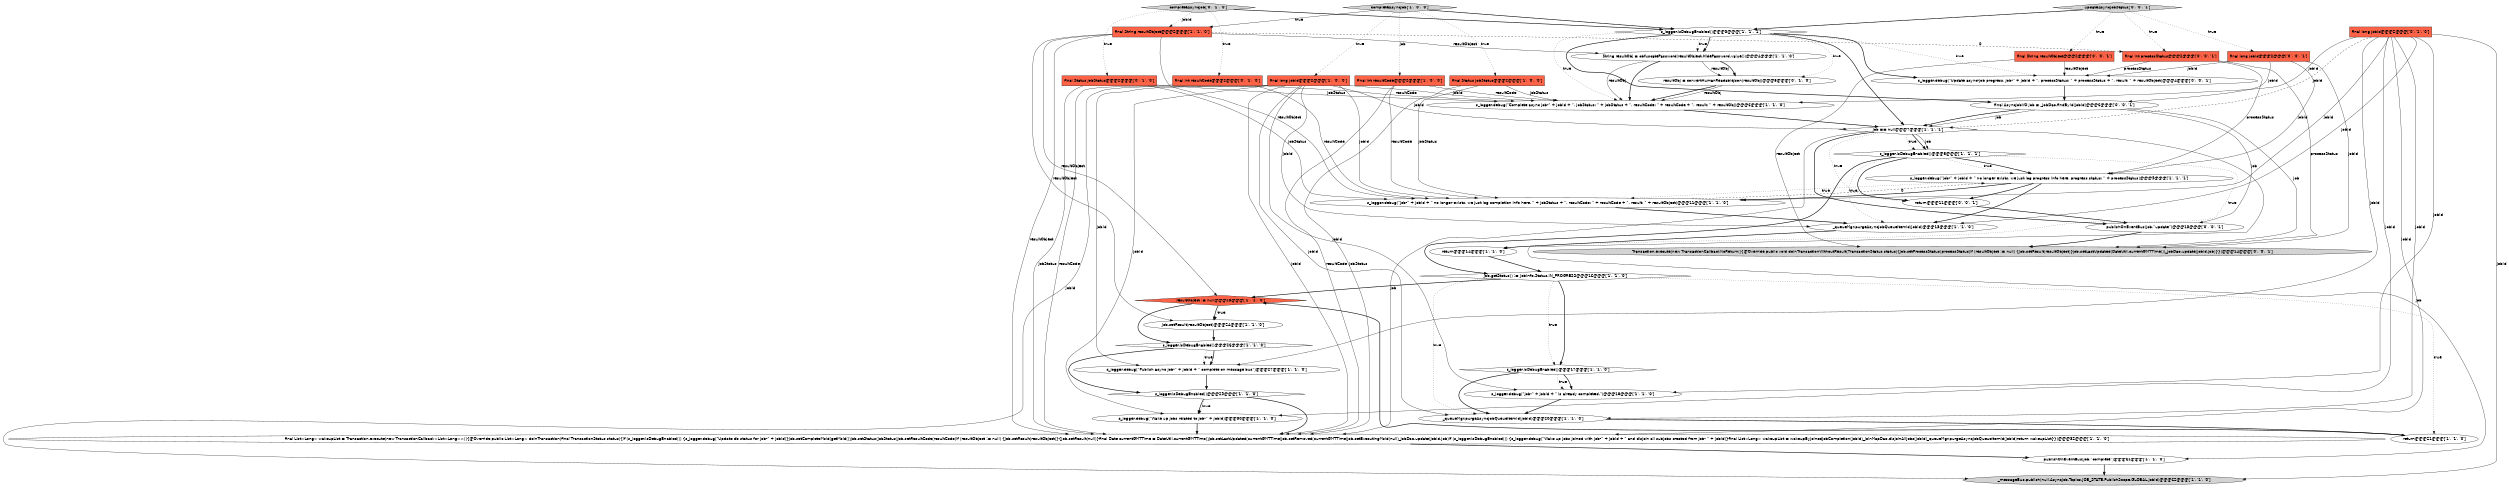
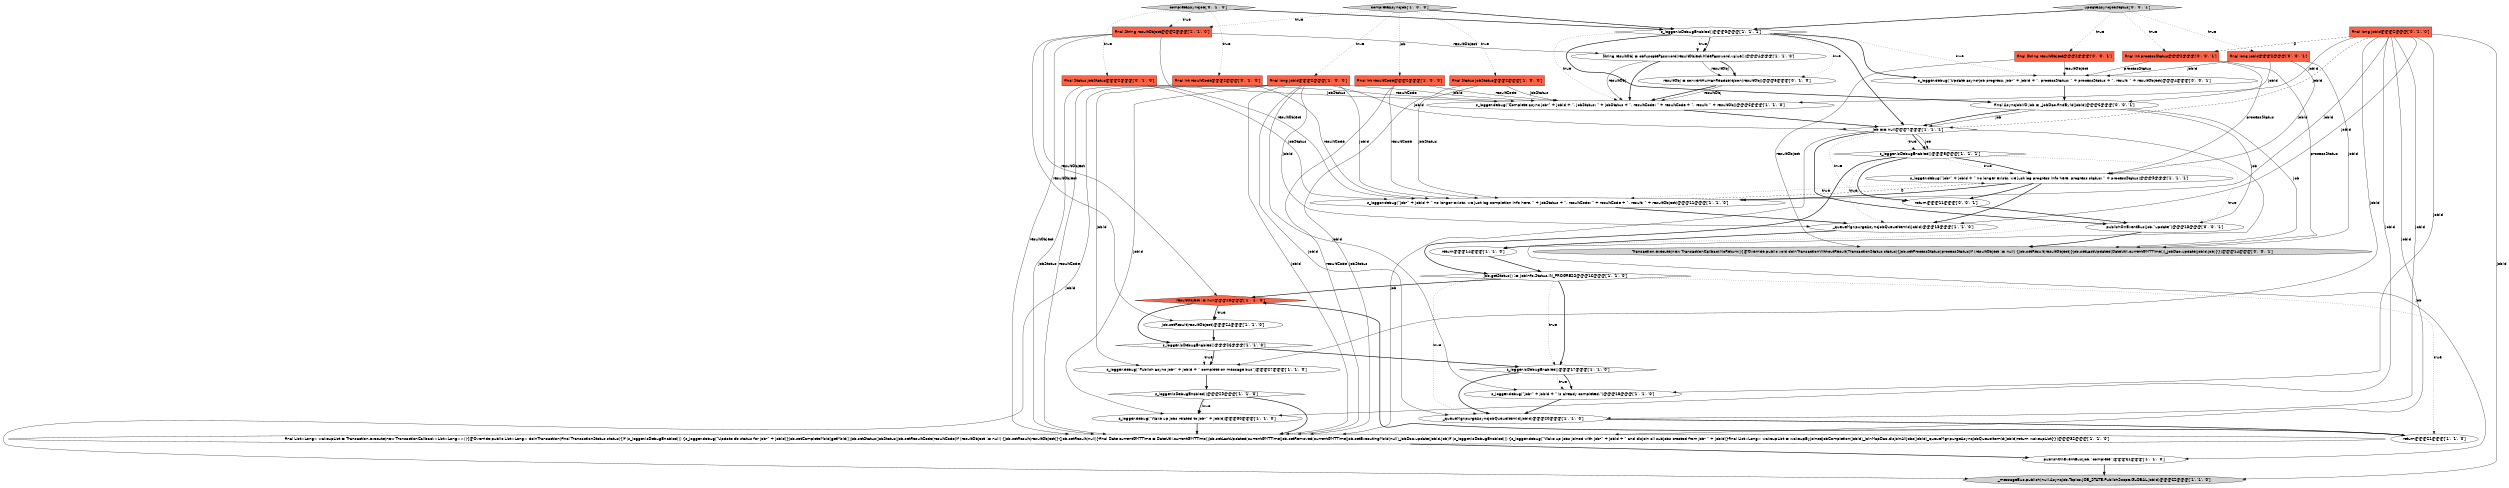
edge "completeAsyncJob['1', '0', '0']" -> "final String resultObject@@@2@@@['1', '1', '0']": style solid -> dotted
edge "completeAsyncJob['0', '1', '0']" -> "final String resultObject@@@2@@@['1', '1', '0']": label "jobId" -> "true"
edge "final String resultObject@@@2@@@['1', '1', '0']" -> "final int processStatus@@@2@@@['0', '0', '1']": now "final long jobId@@@2@@@['0', '1', '0']" -> "final int processStatus@@@2@@@['0', '0', '1']"
edge "s_logger.isDebugEnabled()@@@26@@@['1', '1', '0']" -> "s_logger.isDebugEnabled()@@@29@@@['1', '1', '0']": now "s_logger.isDebugEnabled()@@@26@@@['1', '1', '0']" -> "s_logger.isDebugEnabled()@@@17@@@['1', '1', '0']"
